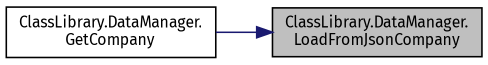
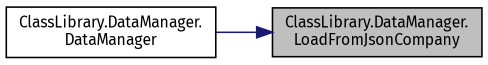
node "ClassLibrary.DataManager. GetCompany": label "ClassLibrary.DataManager. GetCompany" -> "ClassLibrary.DataManager. DataManager"
